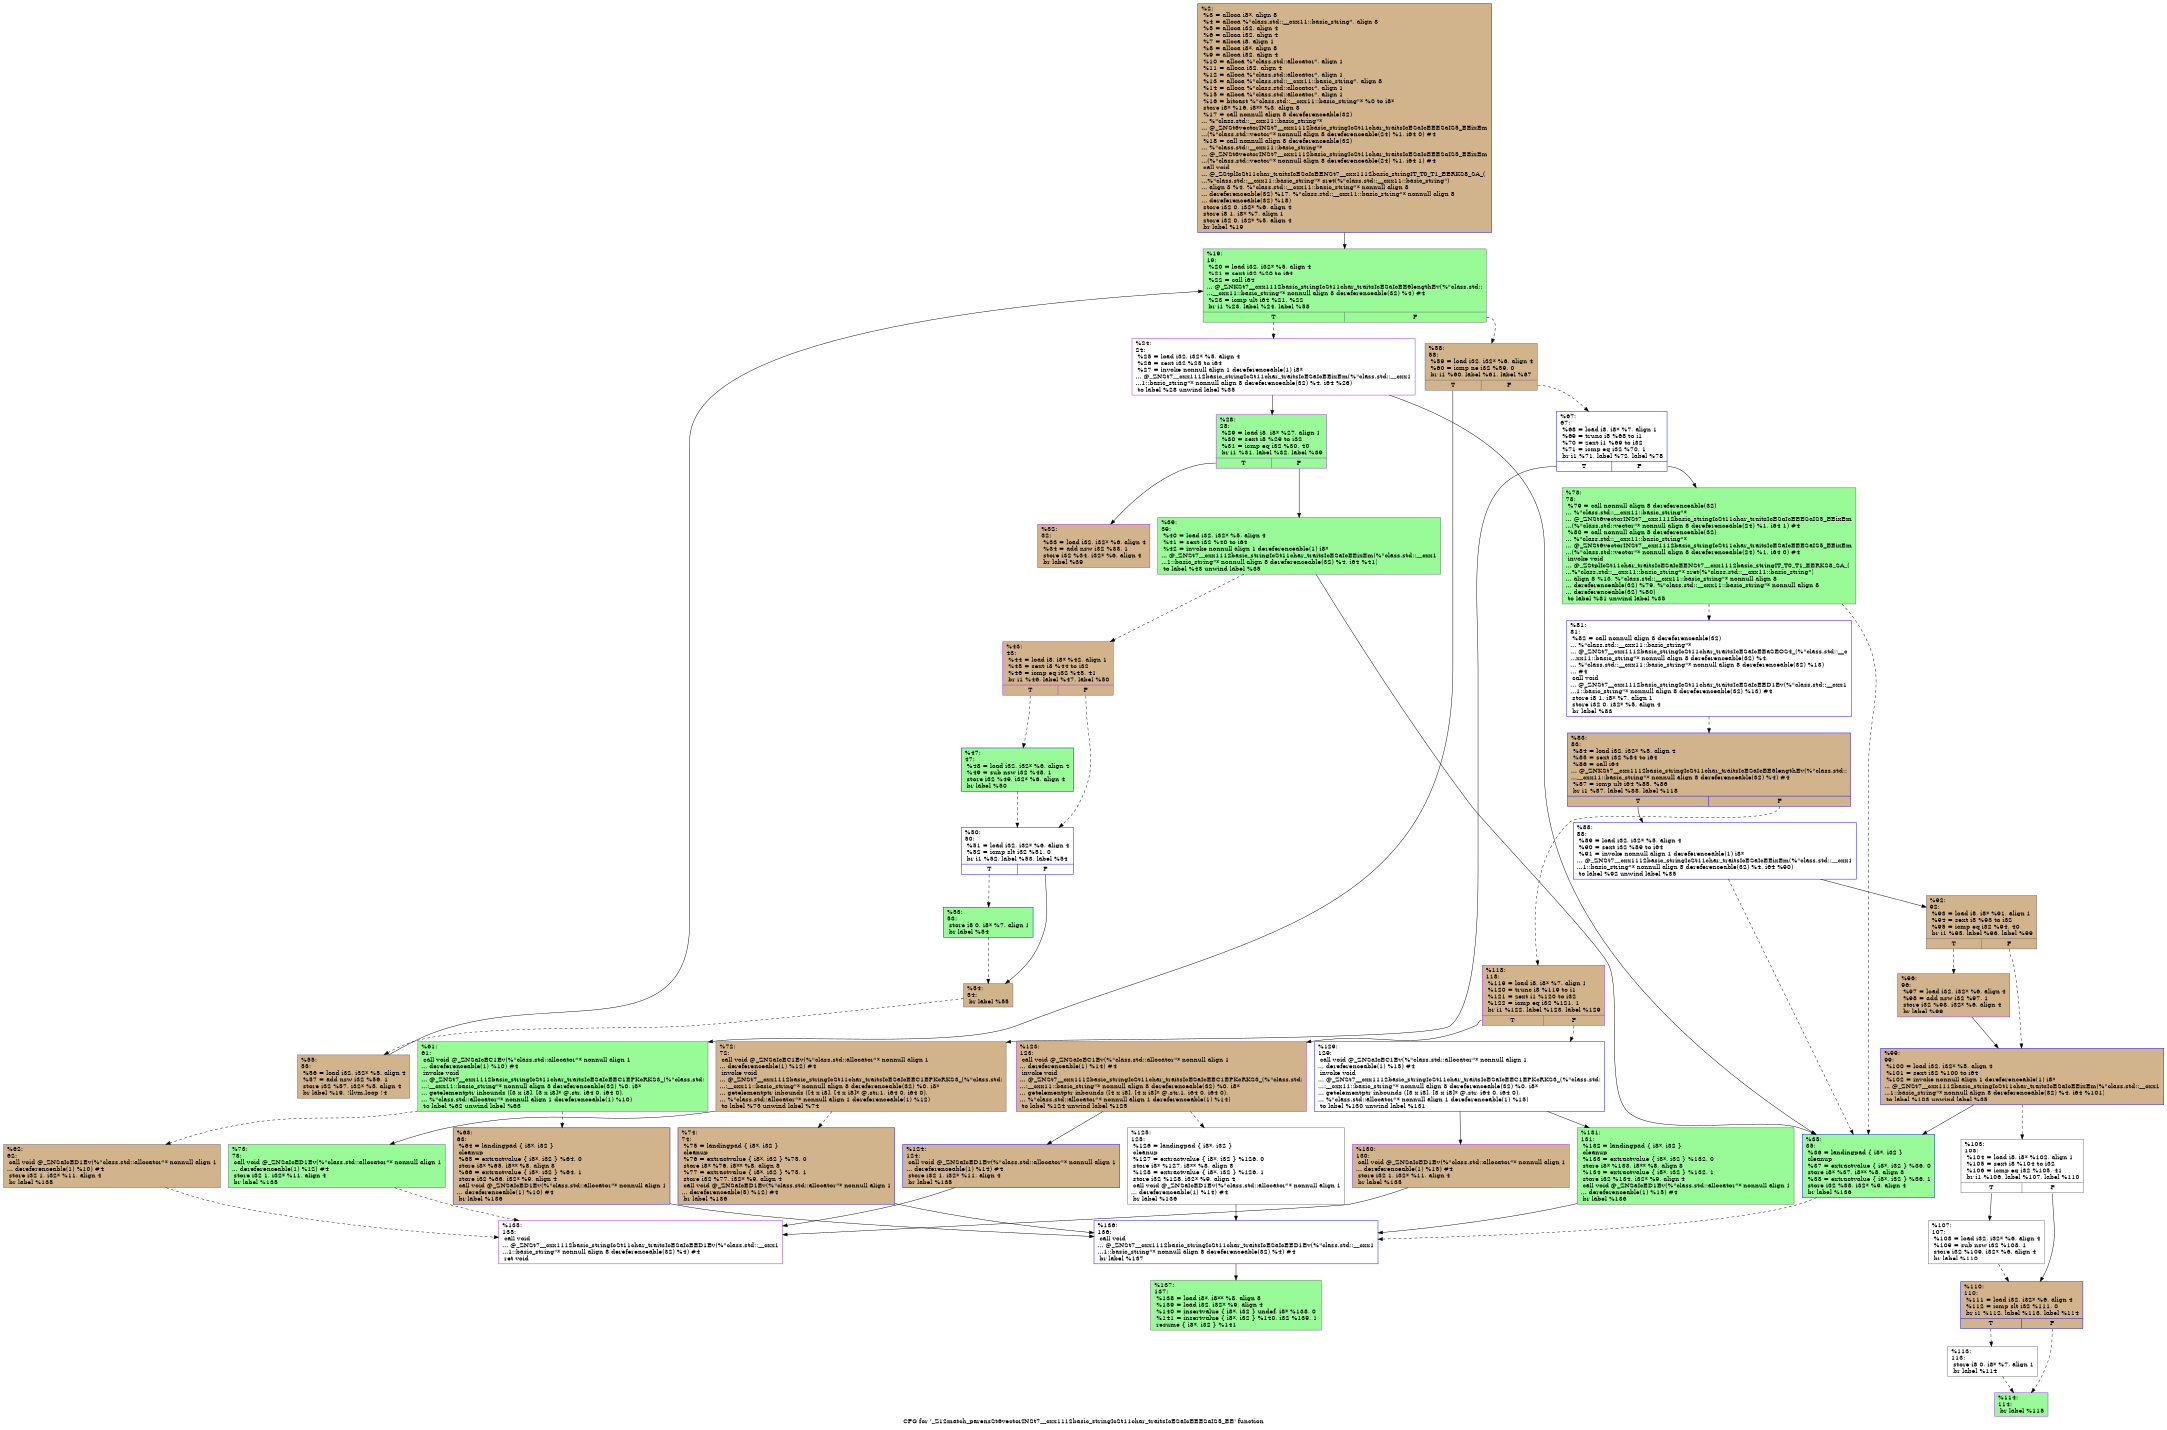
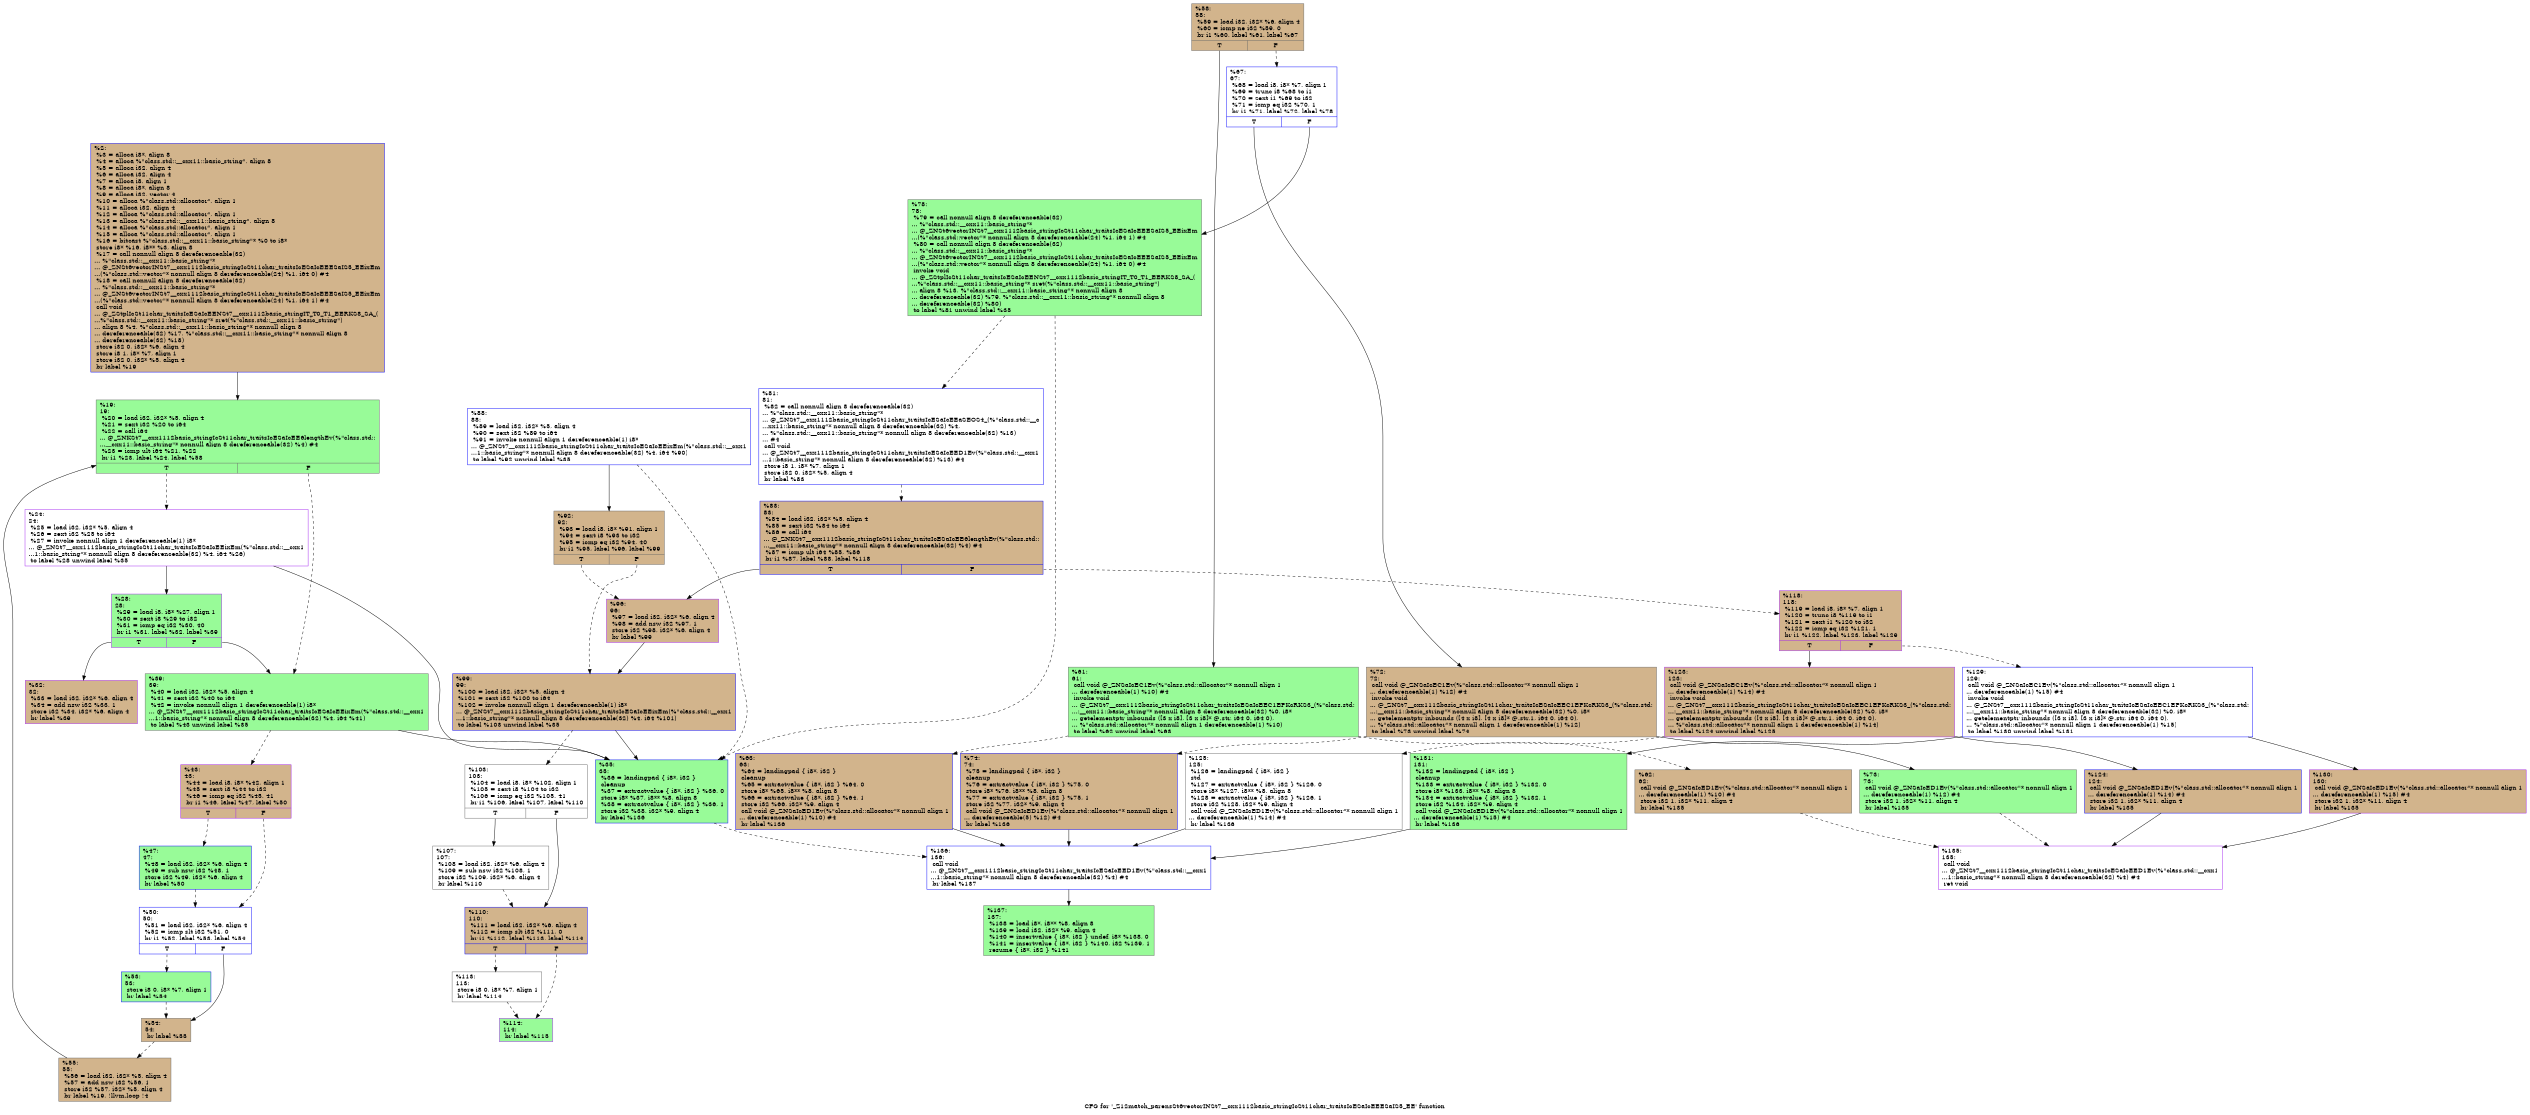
node "%2:": text "%9 = alloca i32, align 4" -> "%9 = alloca i32, vector 4"
edge "%19:" -> "%58:": now "%19:" -> "%39:"
edge "%83:" -> "%88:": now "%83:" -> "%96:"
node "%125:": text "cleanup" -> "std"
